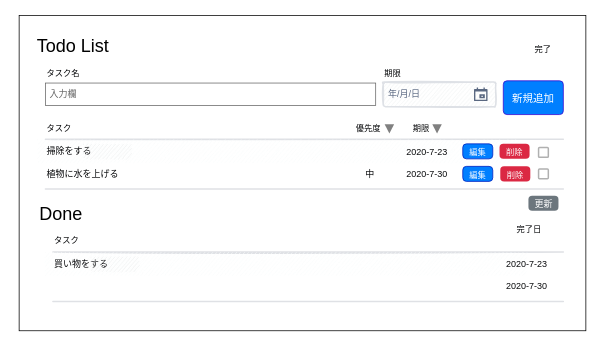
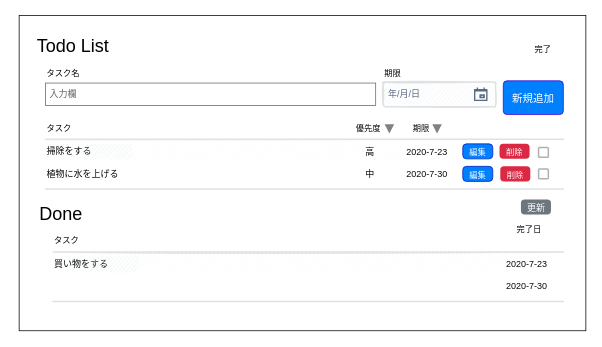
node "高": added
node "更新": moved (543, 203) -> (536, 207)
